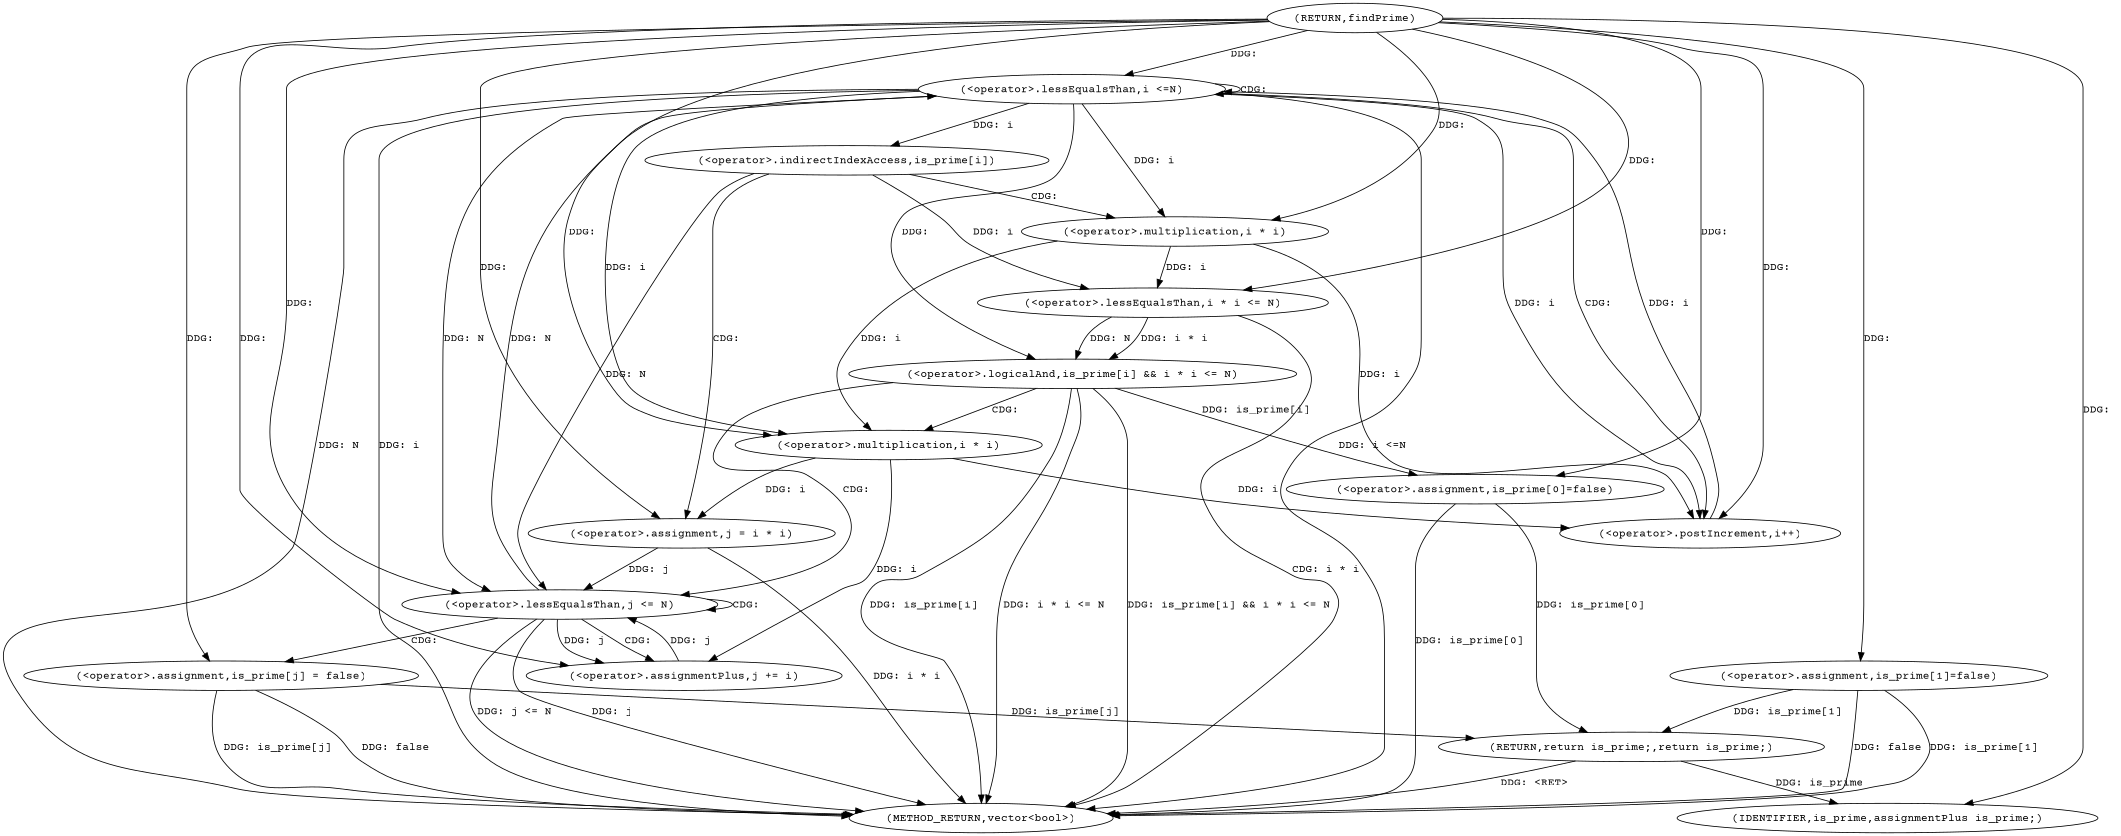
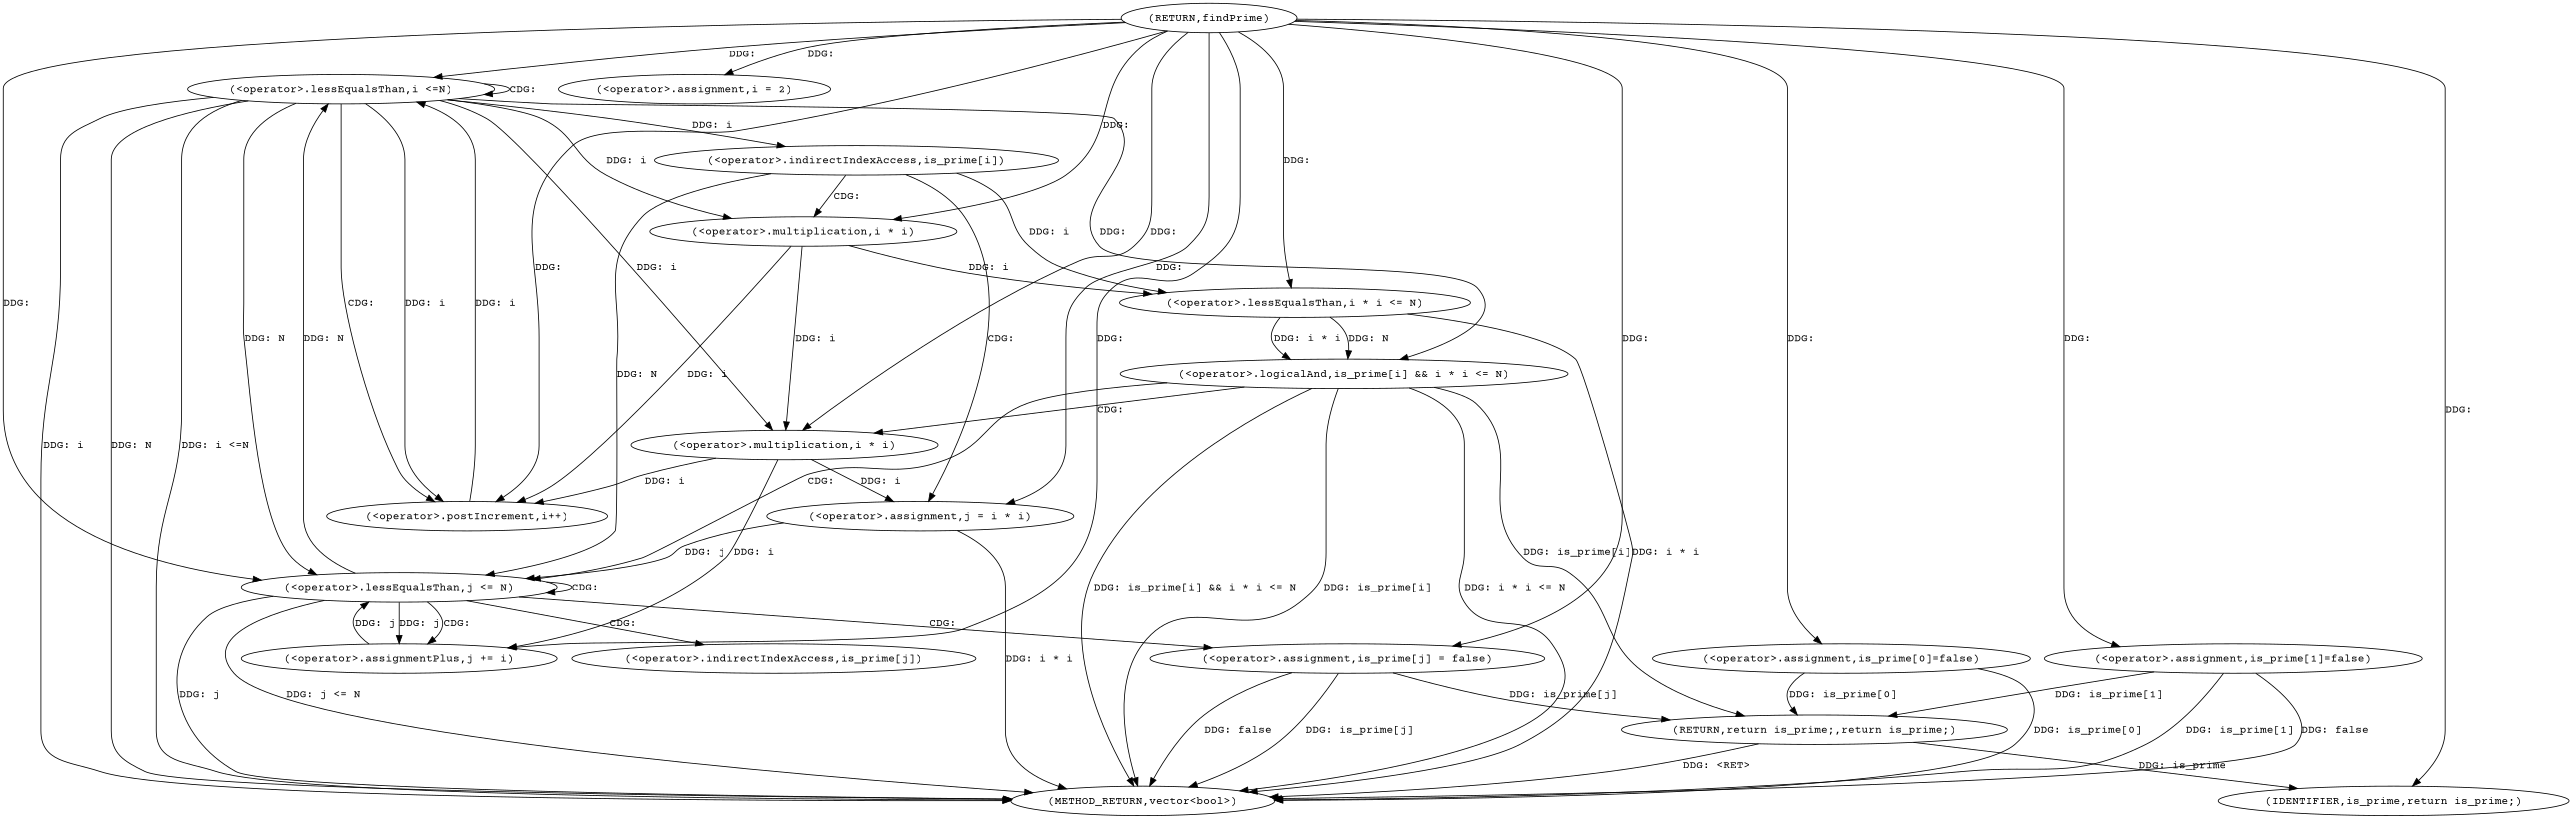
node "(<operator>.assignment,i = 2)": added
edge "(<operator>.logicalAnd,is_prime[i] && i * i <= N)" -> "(<operator>.assignment,is_prime[0]=false)": now "(<operator>.logicalAnd,is_prime[i] && i * i <= N)" -> "(RETURN,return is_prime;,return is_prime;)"
edge "(<operator>.lessEqualsThan,i * i <= N)" -> "(METHOD_RETURN,vector<bool>)": label "CDG: i * i" -> "DDG: i * i"
node "(<operator>.indirectIndexAccess,is_prime[j])": added
node "(IDENTIFIER,is_prime,assignmentPlus is_prime;)": label "(IDENTIFIER,is_prime,assignmentPlus is_prime;)" -> "(IDENTIFIER,is_prime,return is_prime;)"
